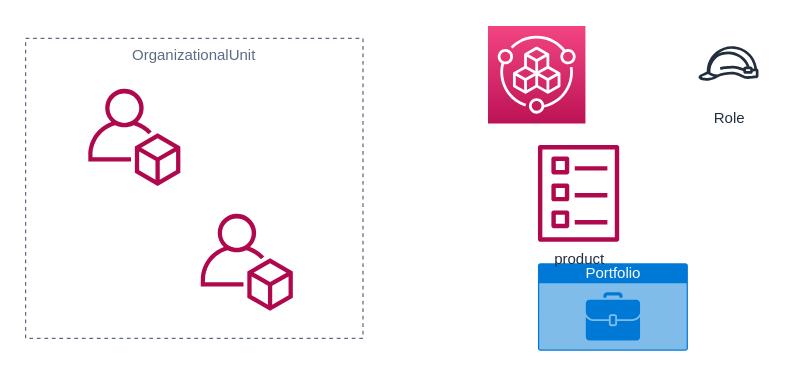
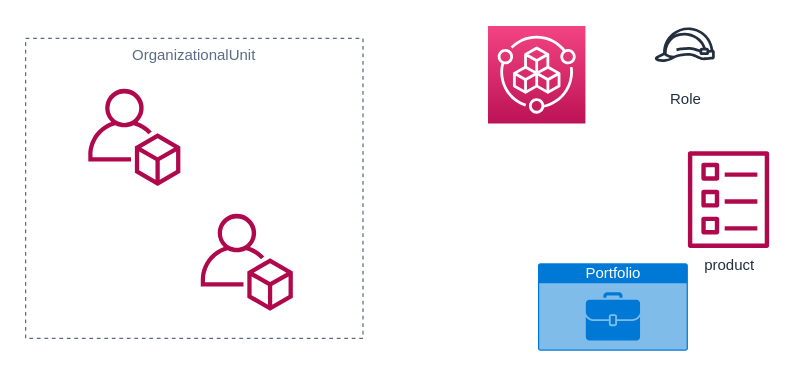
node "Role": moved (729, 63) -> (685, 44)
node "product": moved (579, 193) -> (729, 199)
